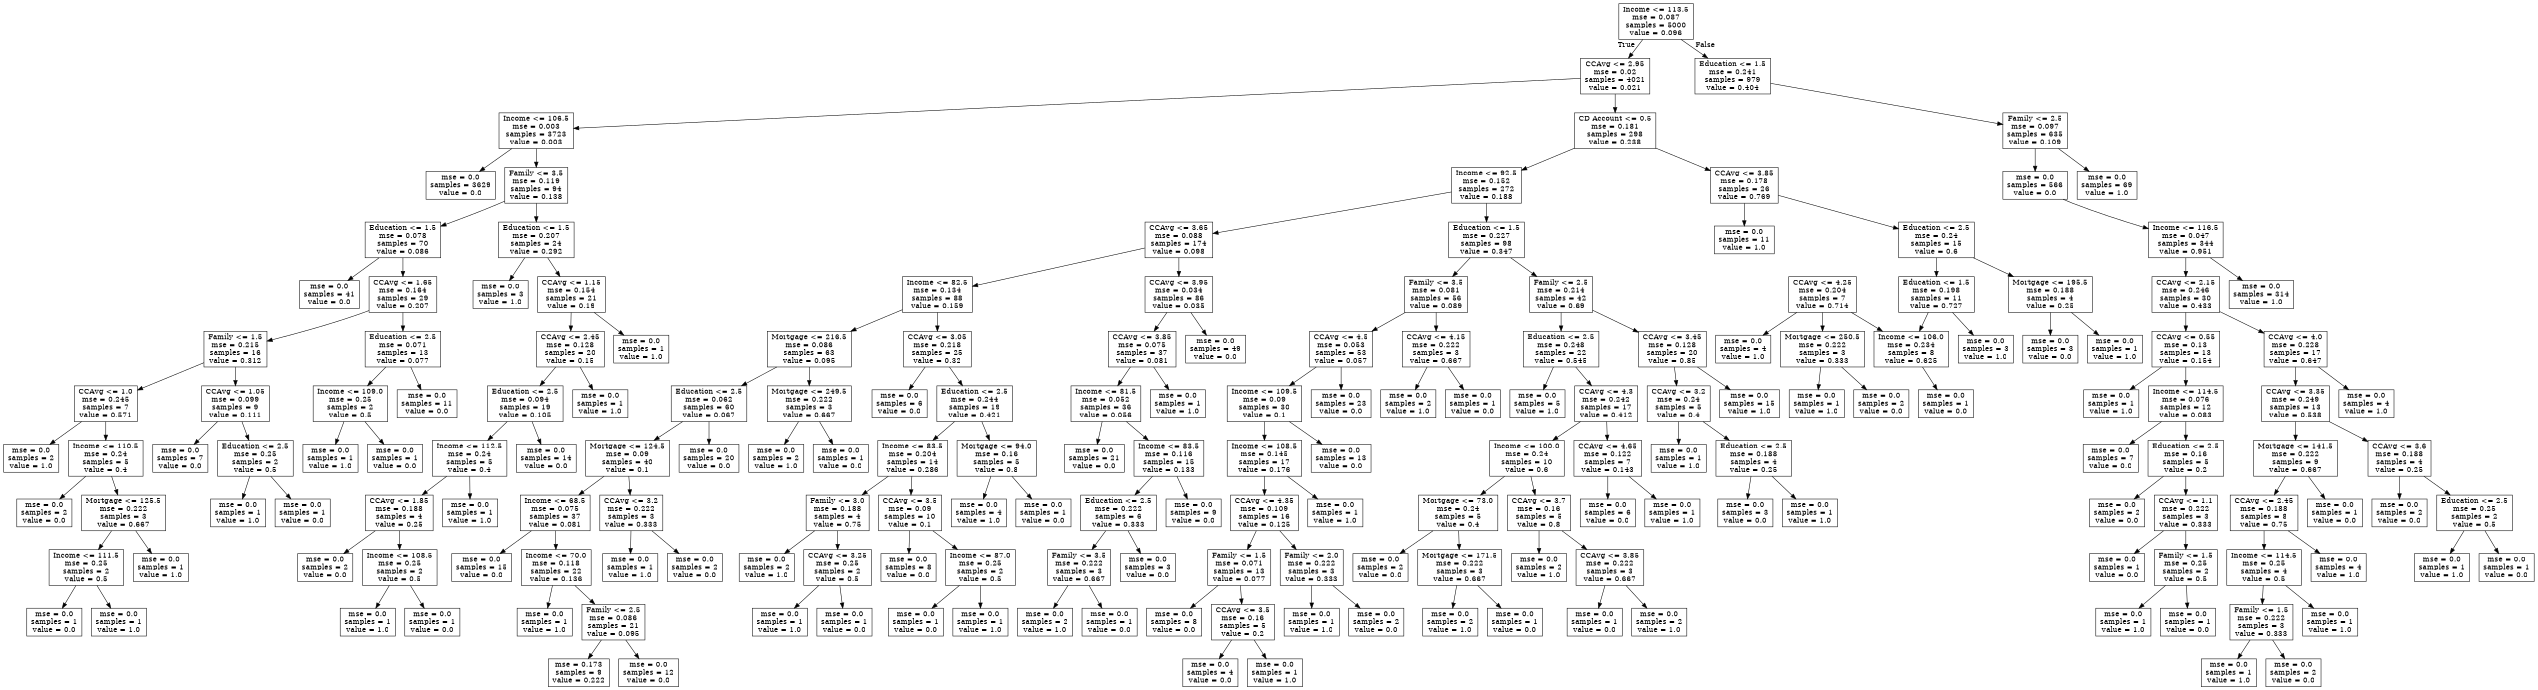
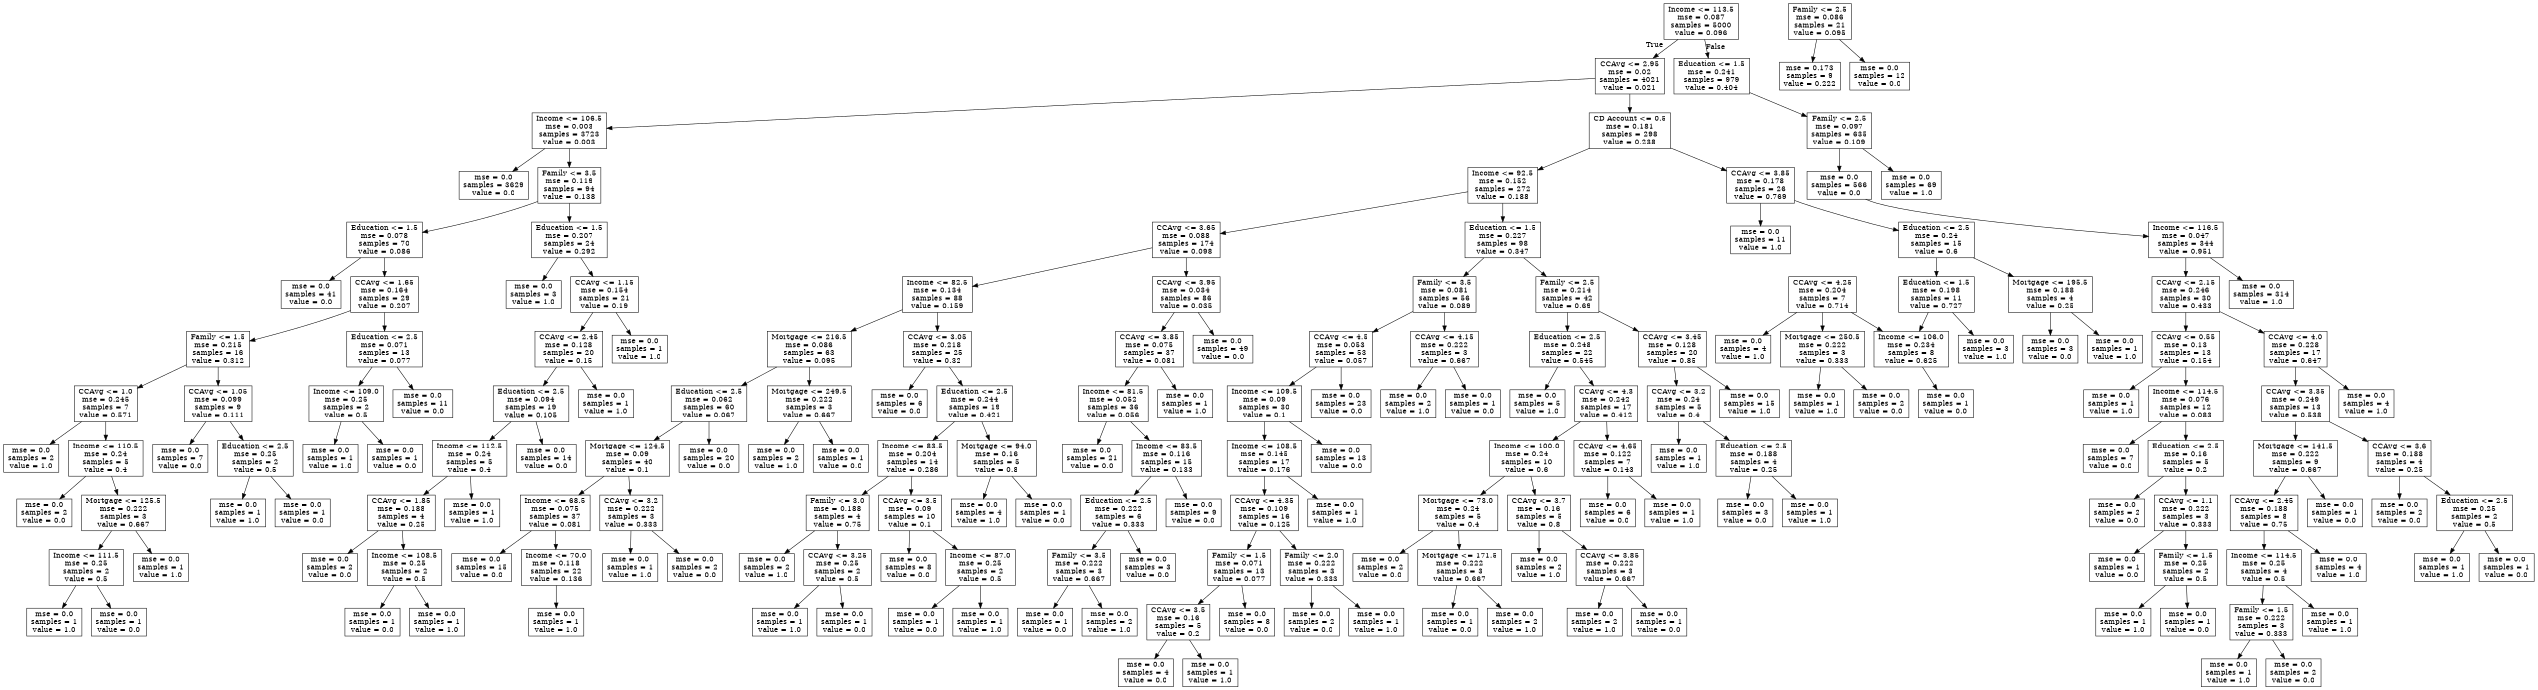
edge "Income <= 70.0 mse = 0.118 samples = 22 value = 0.136" -> "Family <= 2.5 mse = 0.086 samples = 21 value = 0.095": removed
